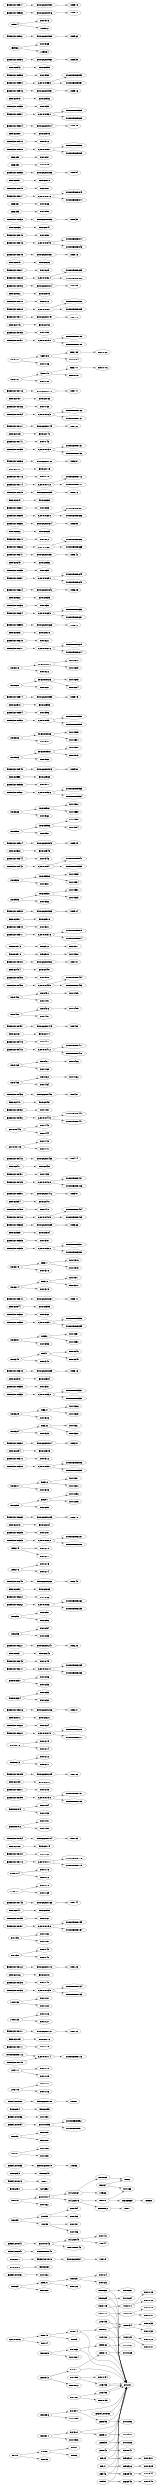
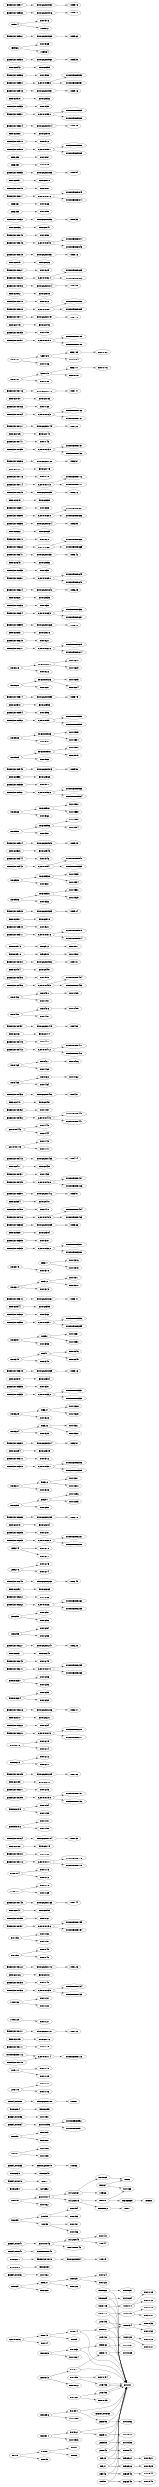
edge "ADD379" -> "LE377": removed
node "NUM128": removed
